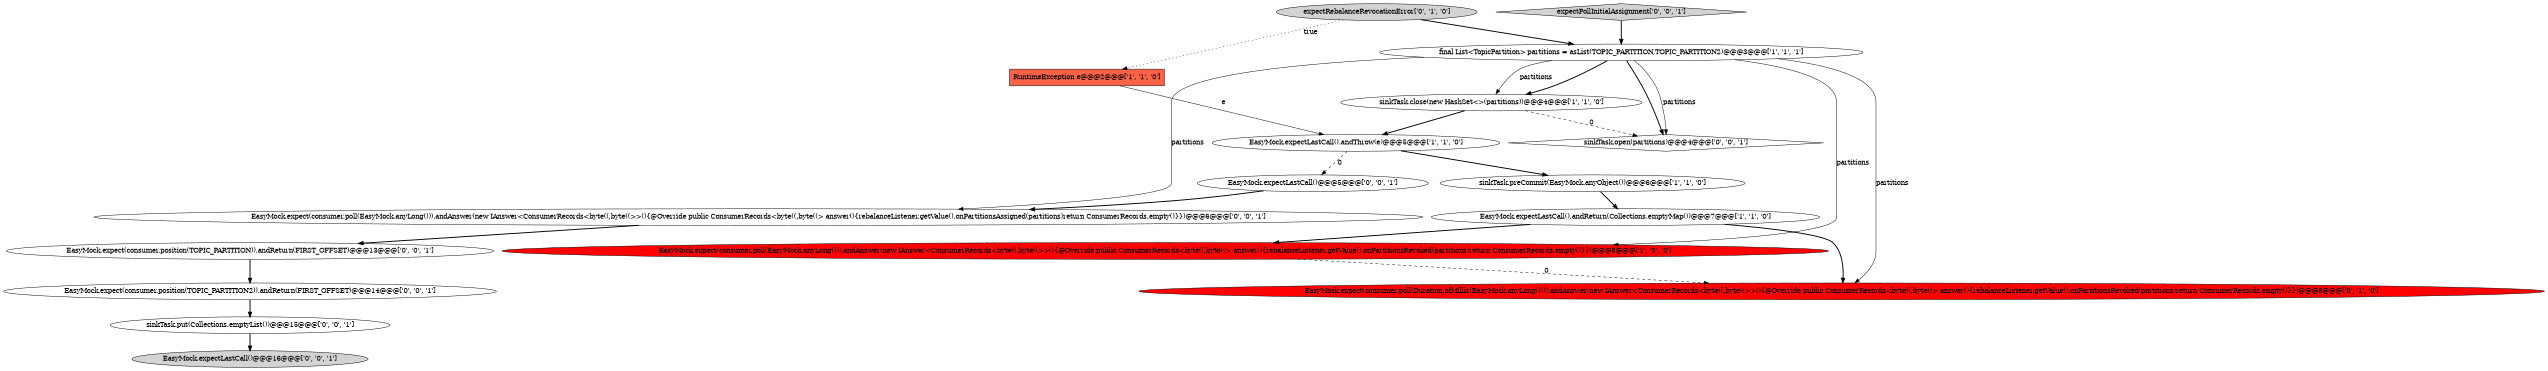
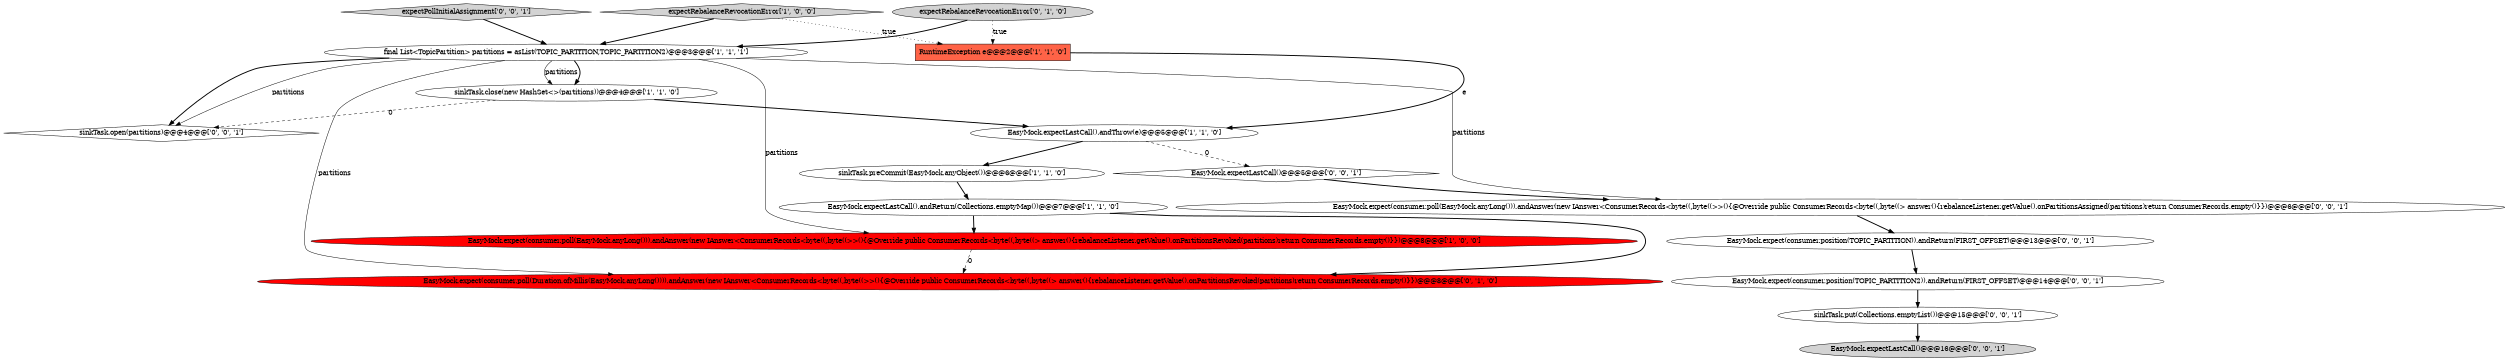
node "expectRebalanceRevocationError['1', '0', '0']": added
edge "RuntimeException e@@@2@@@['1', '1', '0']" -> "EasyMock.expectLastCall().andThrow(e)@@@5@@@['1', '1', '0']": style solid -> bold
node "EasyMock.expectLastCall()@@@5@@@['0', '0', '1']": shape ellipse -> diamond
